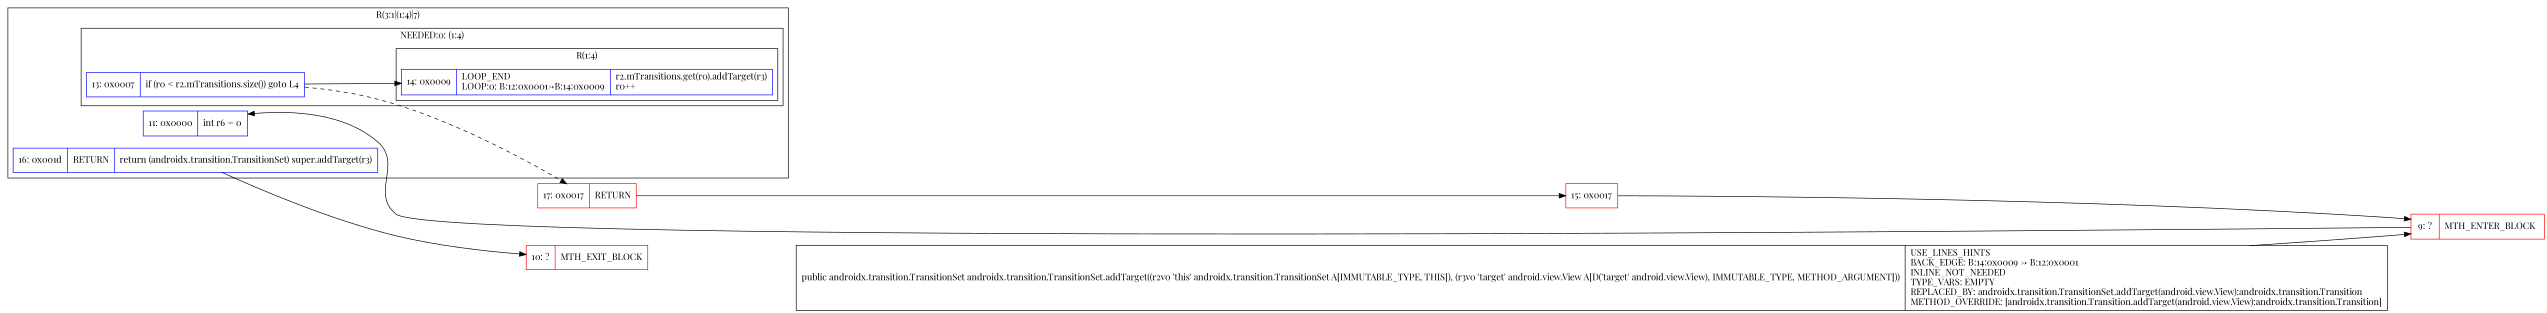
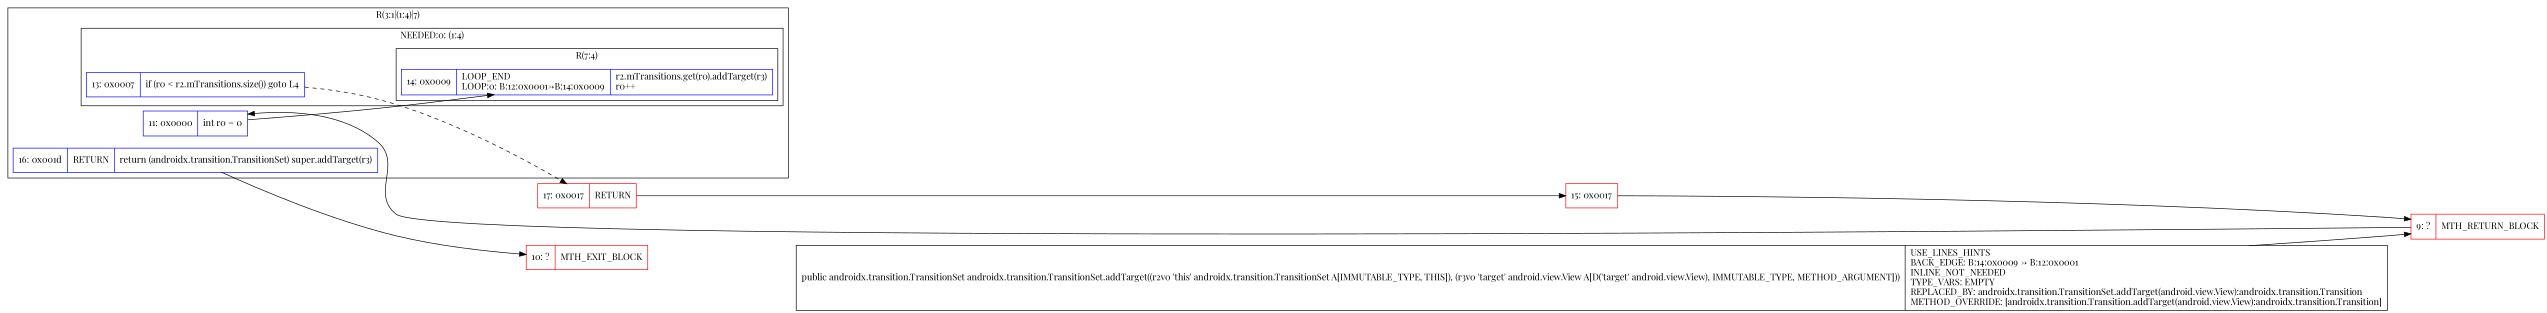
cluster "R(1:4)": label "R(1:4)" -> "R(7:4)"
edge "13: 0x0007" -> "14: 0x0009": now "11: 0x0000" -> "14: 0x0009"
node "11: 0x0000": text "int r6 = 0" -> "int r0 = 0"
node "9: ?": text "MTH_ENTER_BLOCK" -> "MTH_RETURN_BLOCK"
